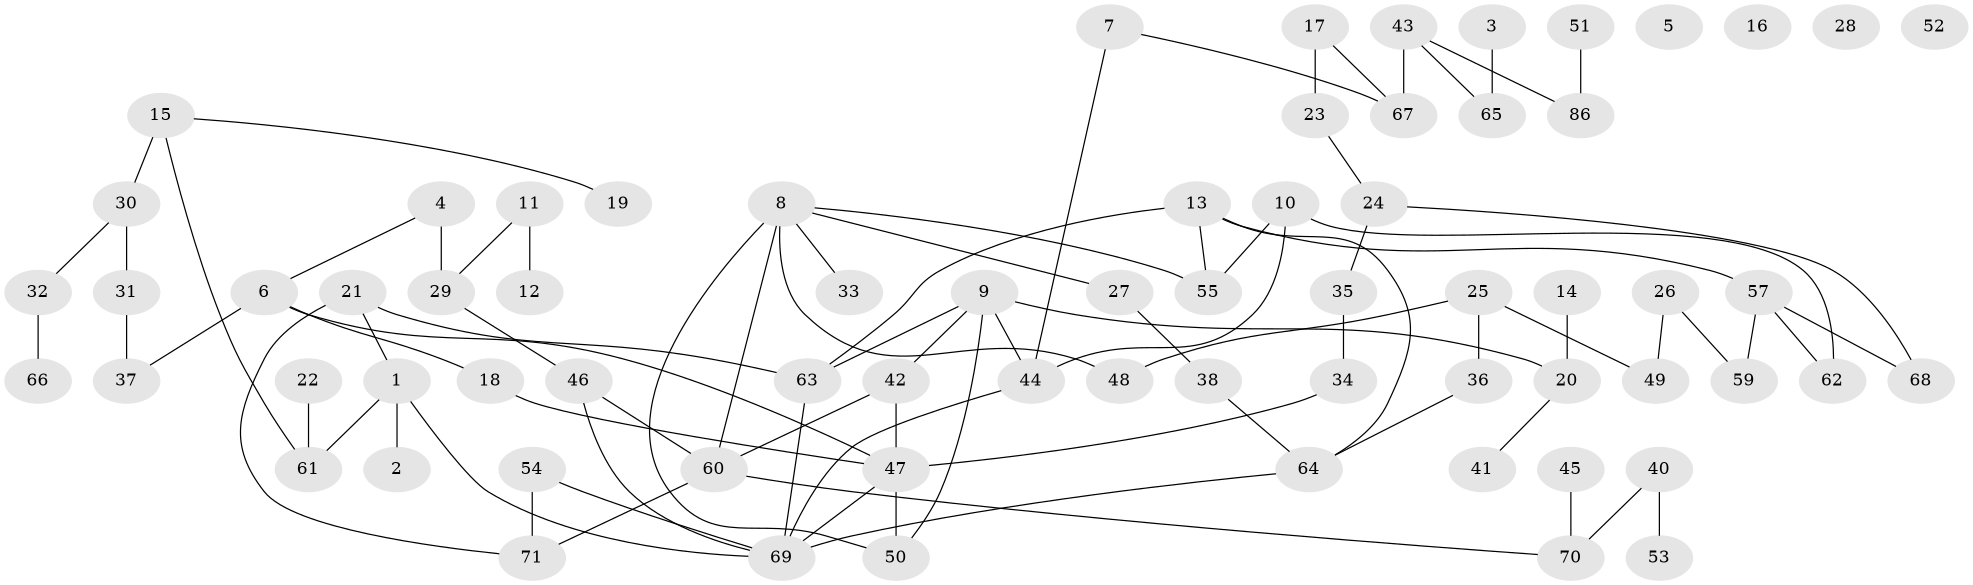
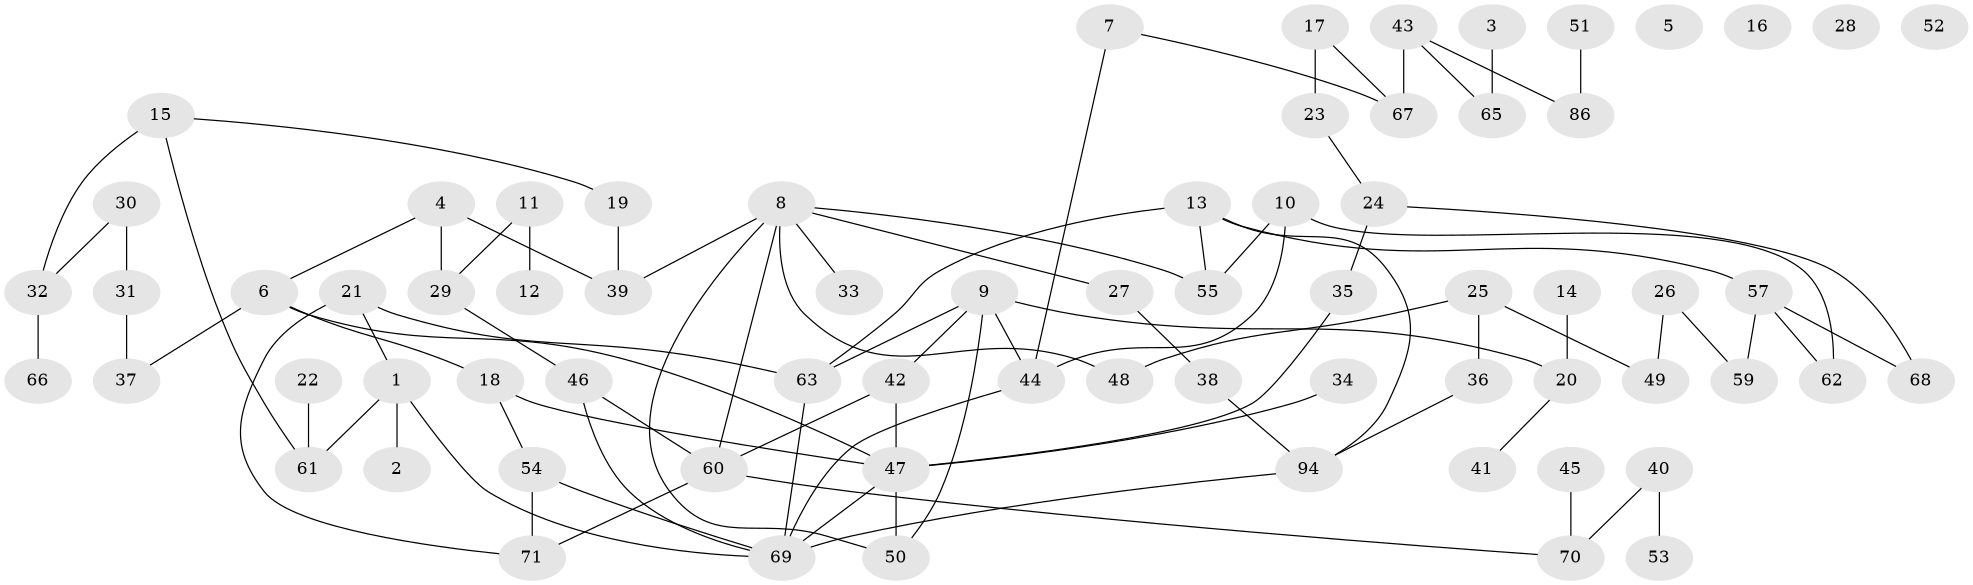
edge "15" -- "30": now "15" -- "32"
node "39": added
edge "35" -- "34": now "35" -- "47"
edge "18" -- "54": added
node "64": label "64" -> "94"
